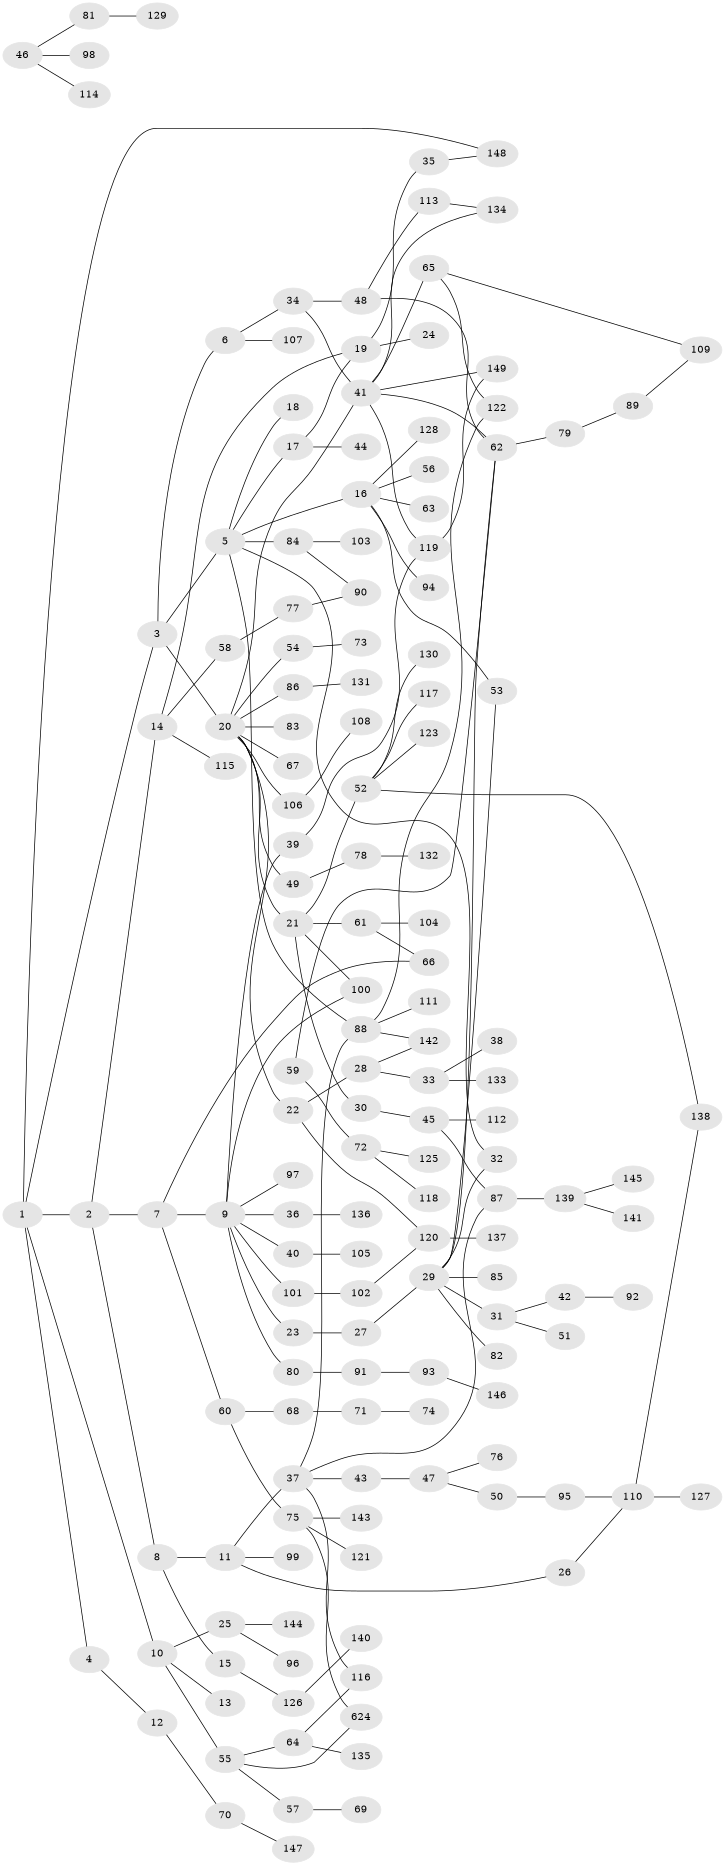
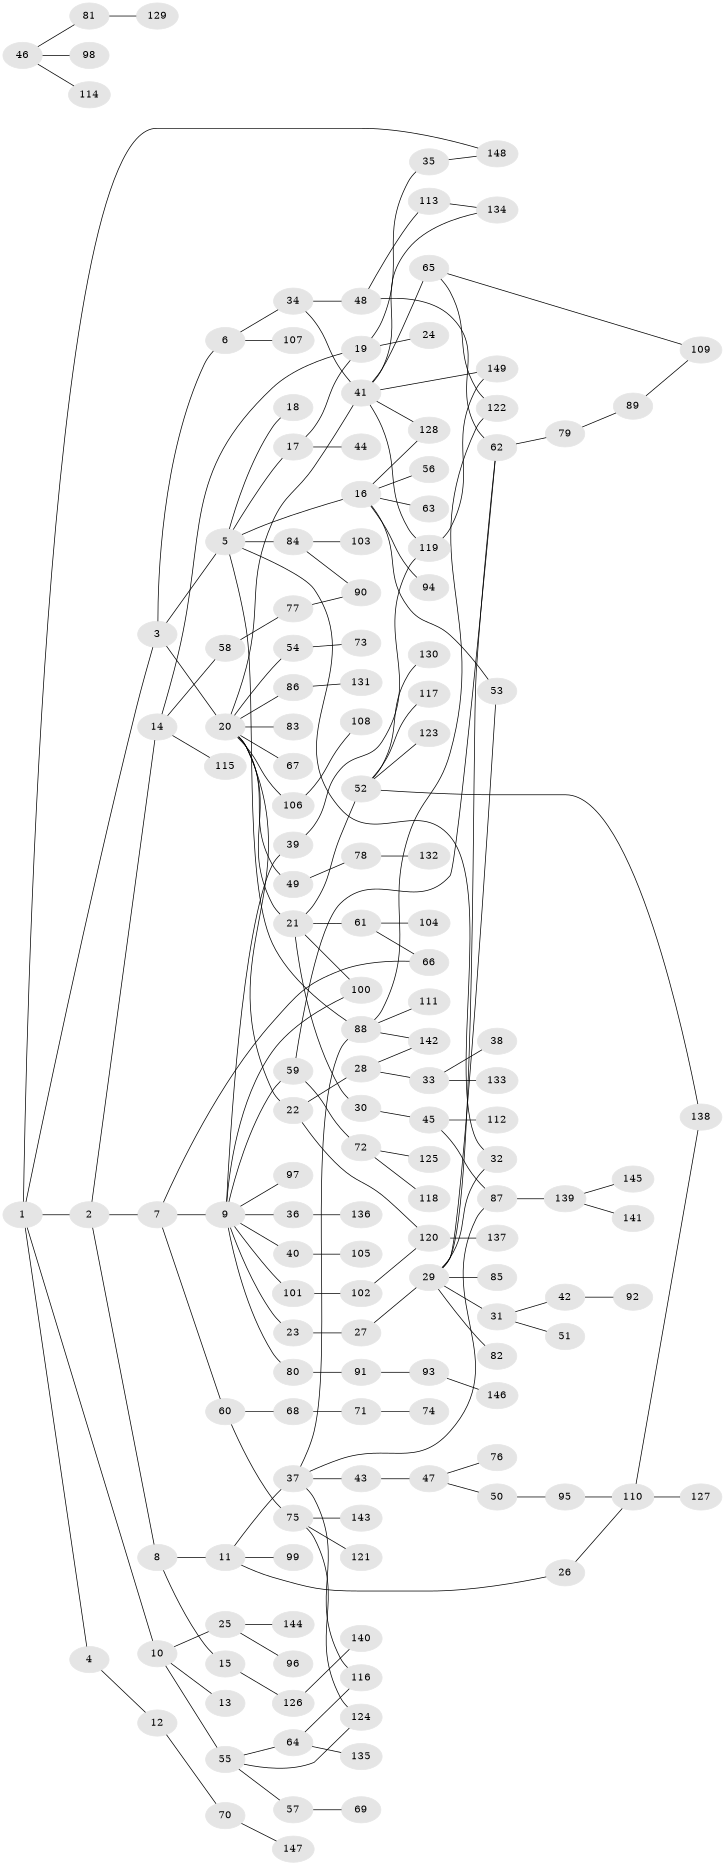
edge "41" -- "62": now "41" -- "128"
edge "59" -- "9": added
node "624": label "624" -> "124"
